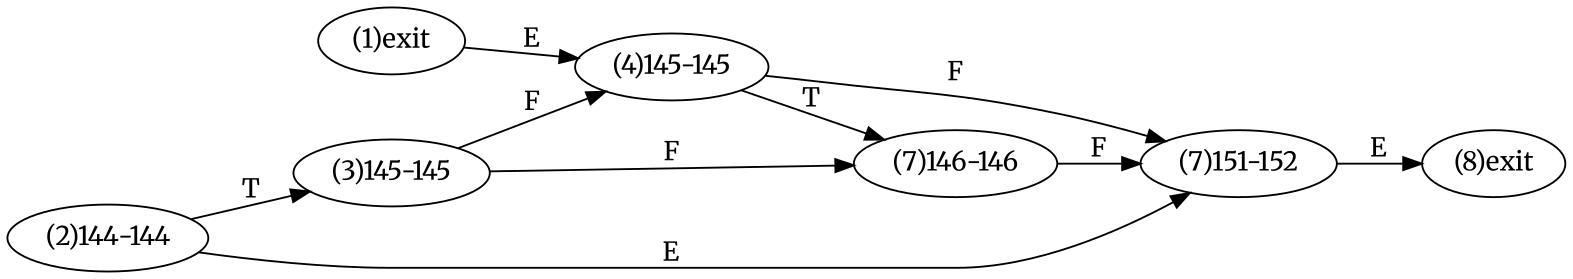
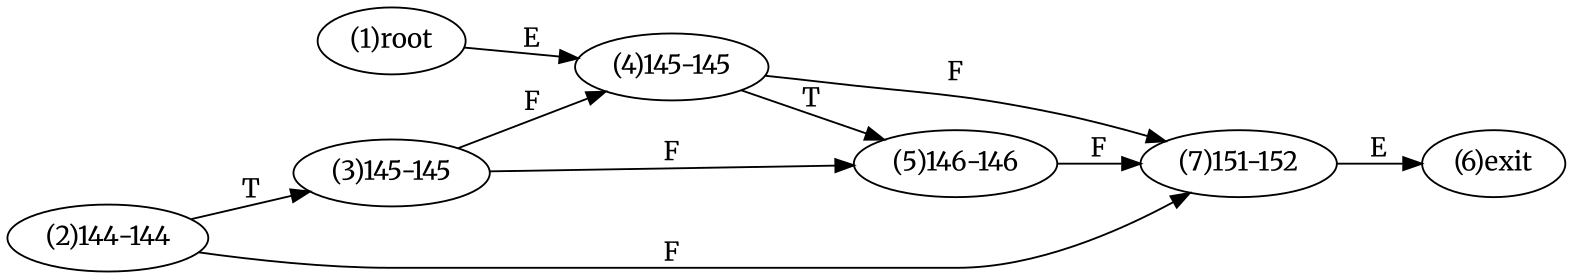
node "(1)exit": label "(1)exit" -> "(1)root"
node "(7)146-146": label "(7)146-146" -> "(5)146-146"
node "(8)exit": label "(8)exit" -> "(6)exit"
edge "(2)144-144" -> "(7)151-152": label "E" -> "F"
